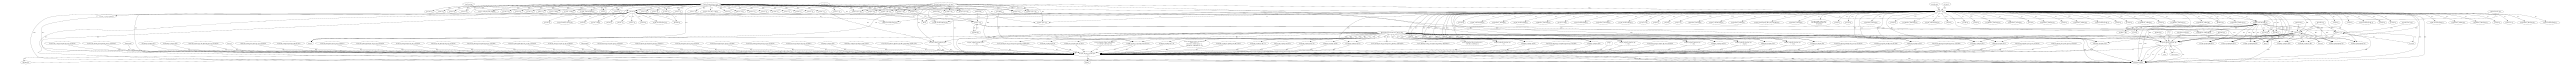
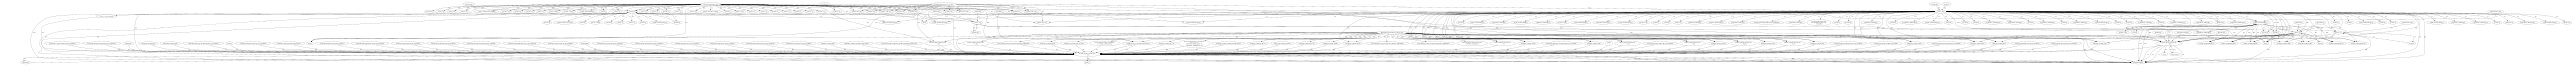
node "(Call,ND_TCHECK2(tptr[0], len))": added
node "(Call,tptr +=8)": added
